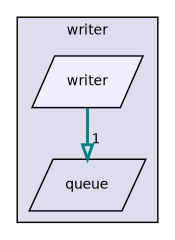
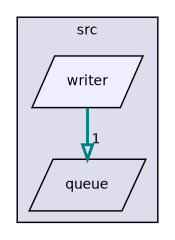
cluster "writer": label "writer" -> "src"
